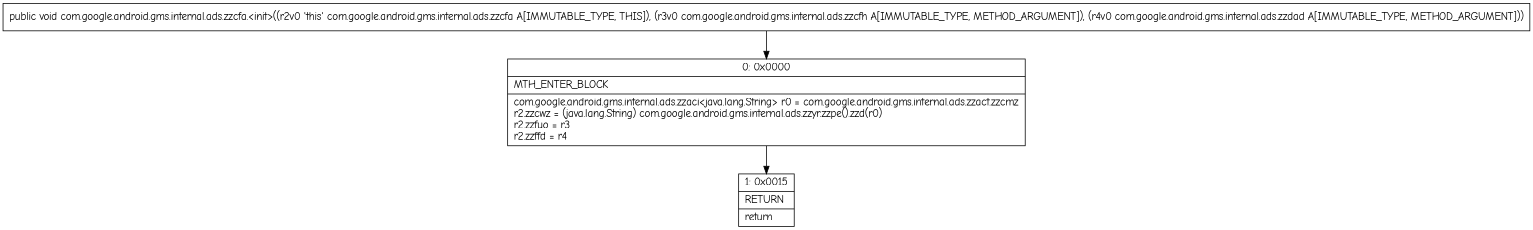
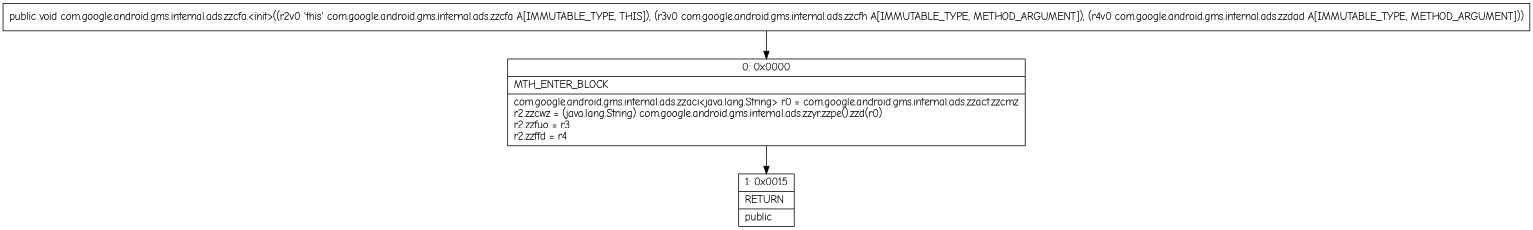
node "1: 0x0015": text "return" -> "public"
